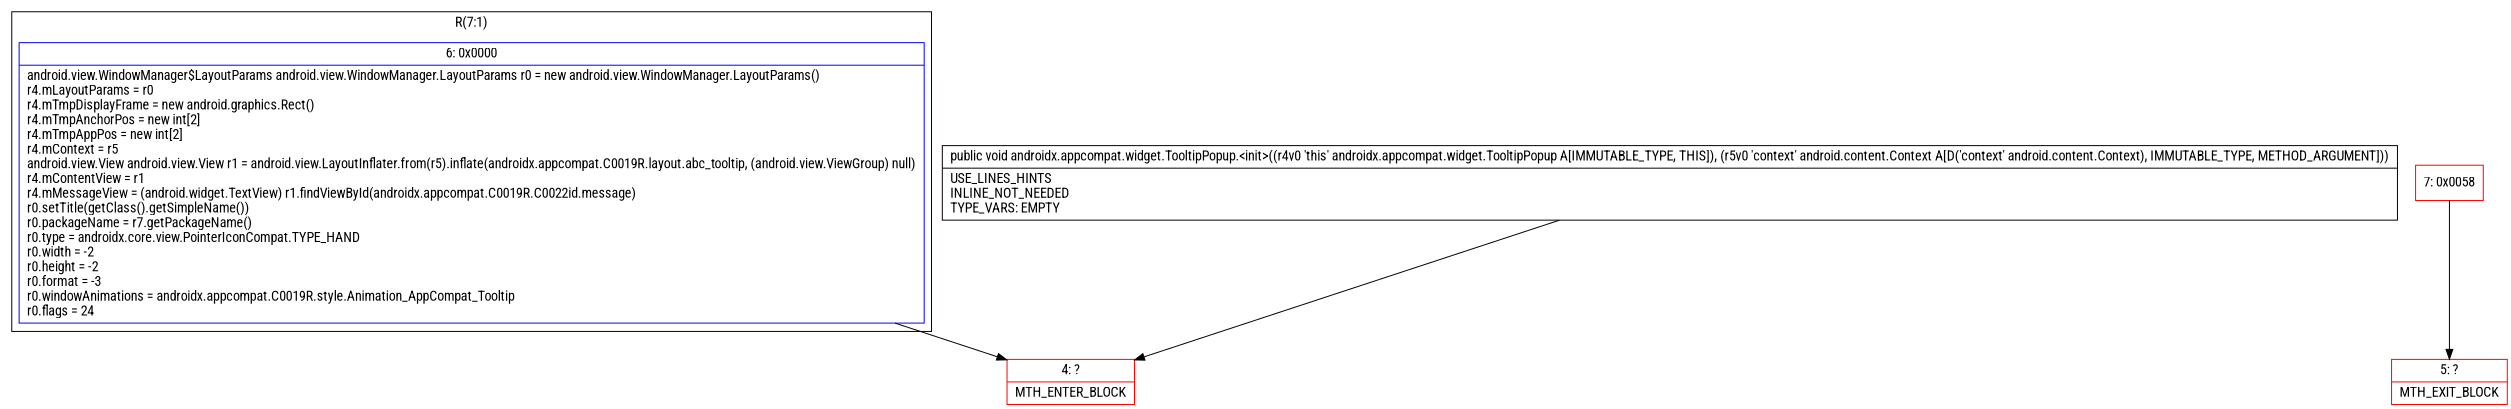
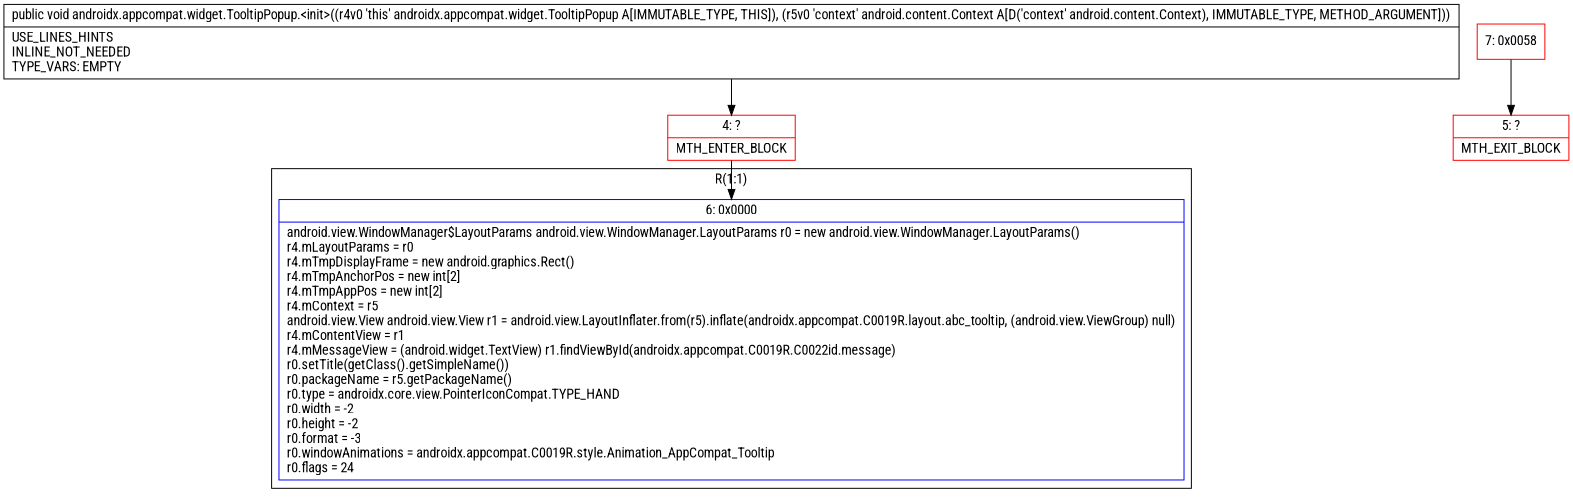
cluster "R(7:1)": label "R(7:1)" -> "R(1:1)"
node "6: 0x0000": text "r0.packageName = r7.getPackageName()" -> "r0.packageName = r5.getPackageName()"
edge "6: 0x0000" -> "4: ?": reversed
